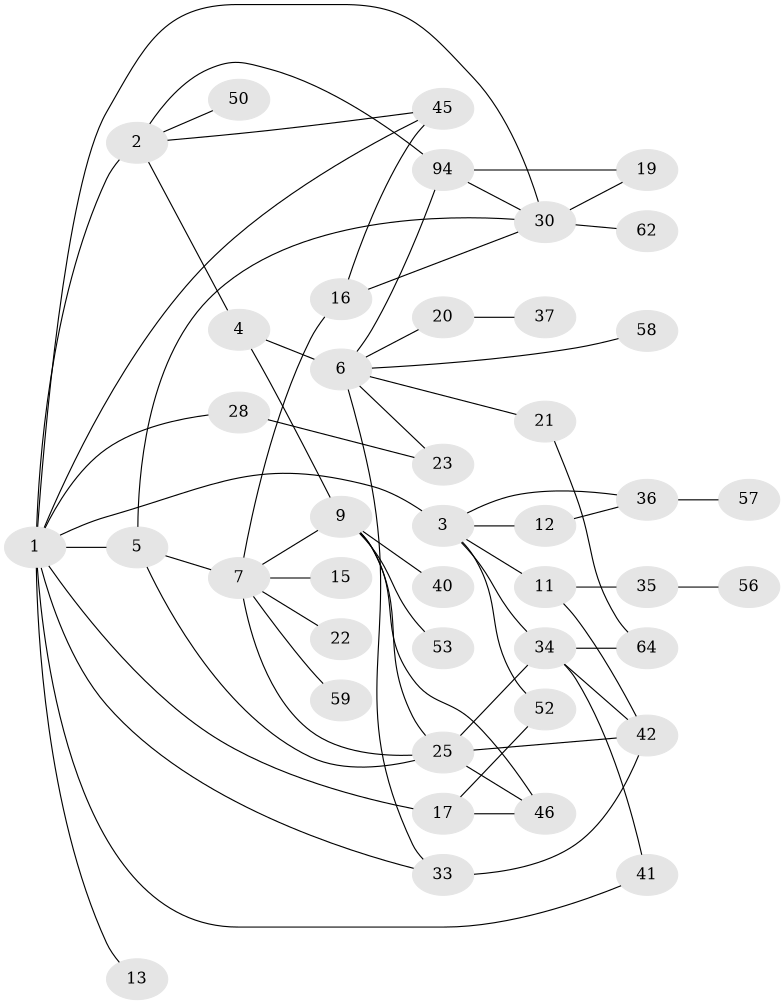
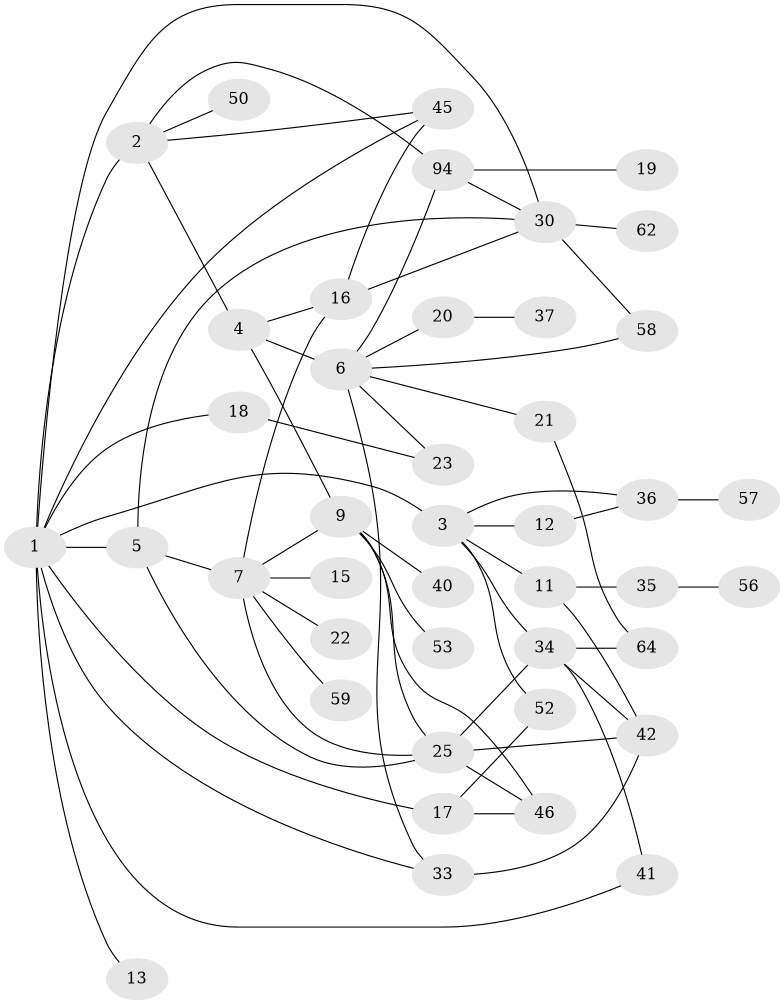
edge "19" -- "30": now "58" -- "30"
edge "16" -- "4": added
node "28": label "28" -> "18"
